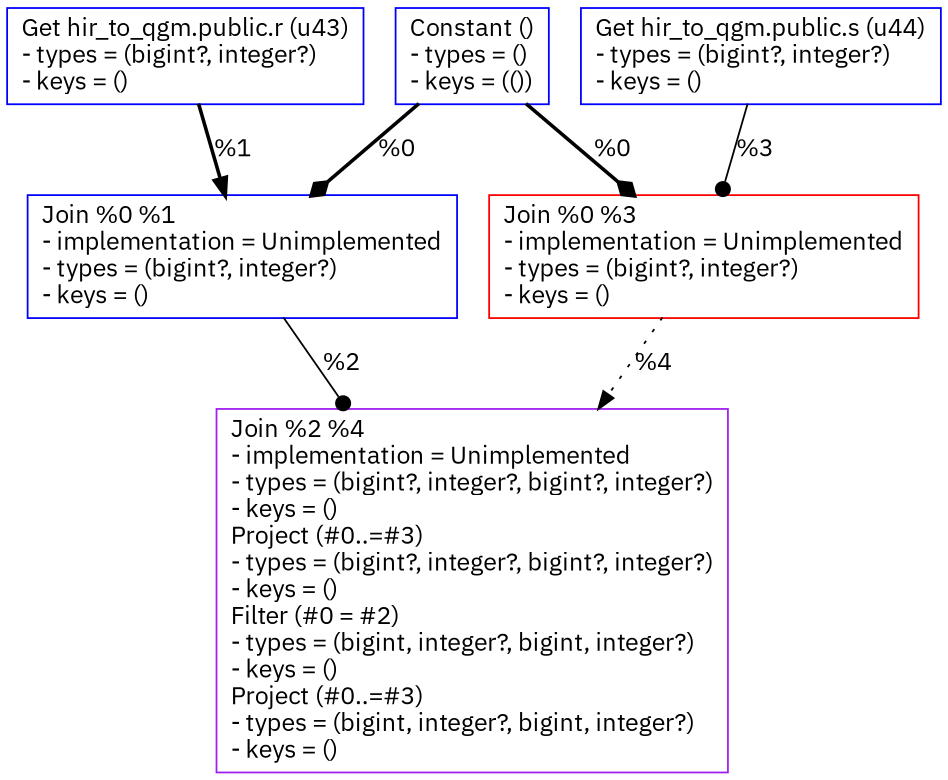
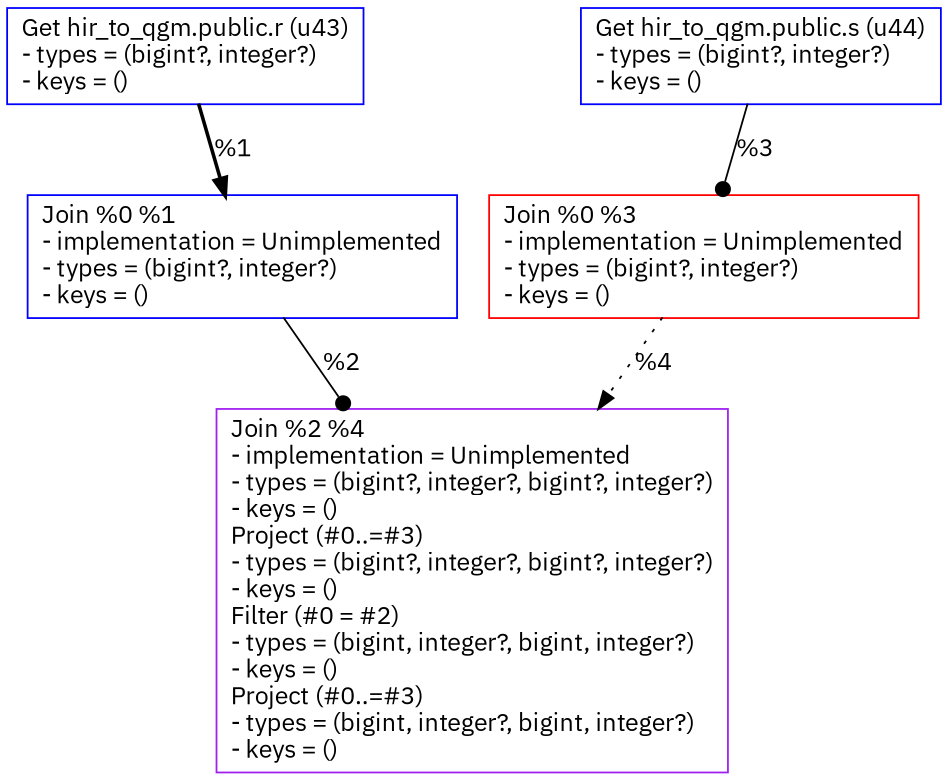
node "Constant () - types = () - keys = (())": removed
